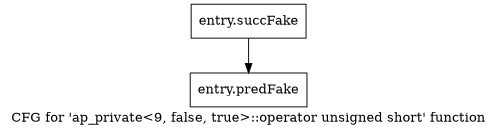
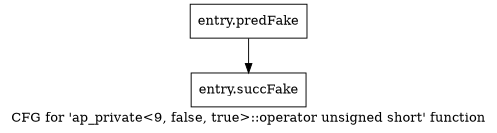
edge "entry.succFake" -> "entry.predFake": reversed
